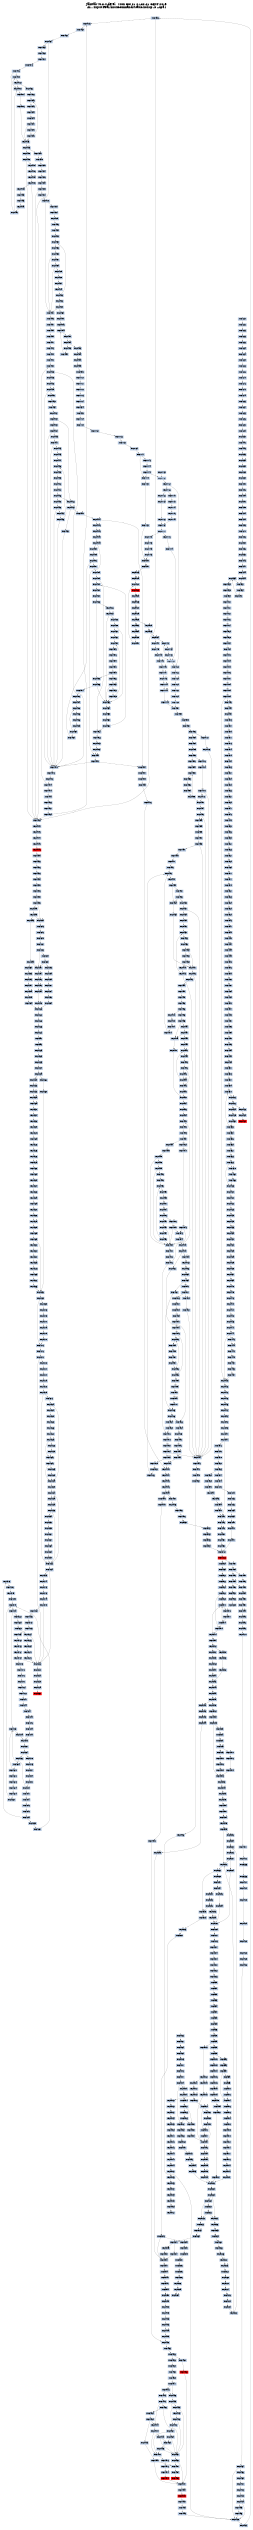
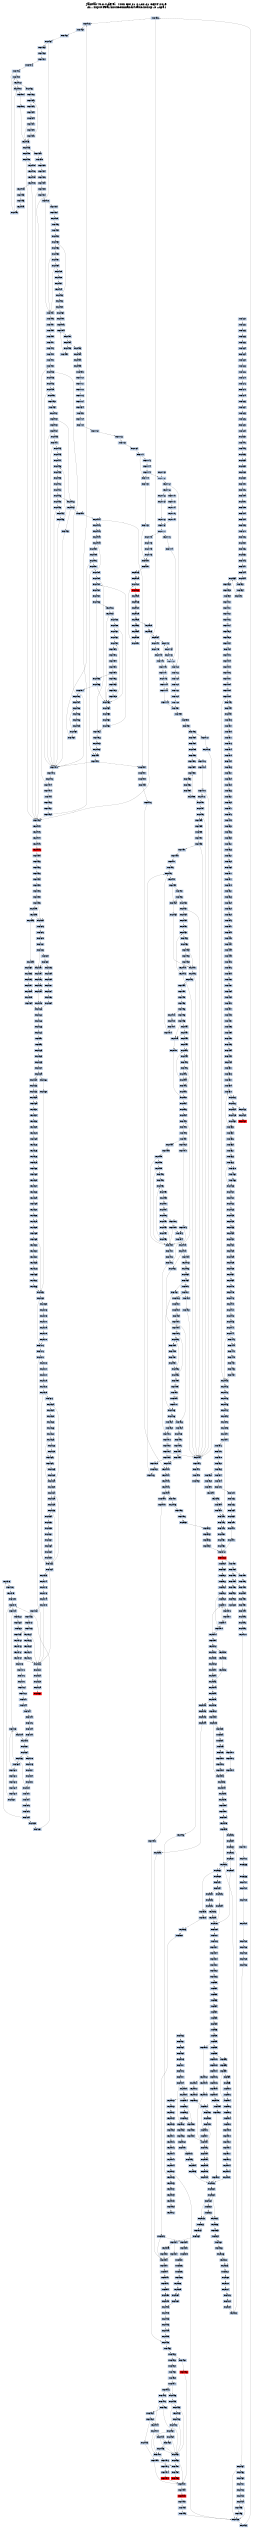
node "0x08079c28": added
node "0x080a2ceb": added
